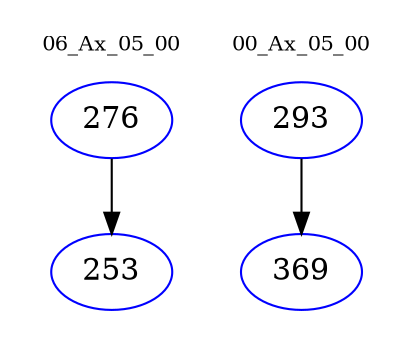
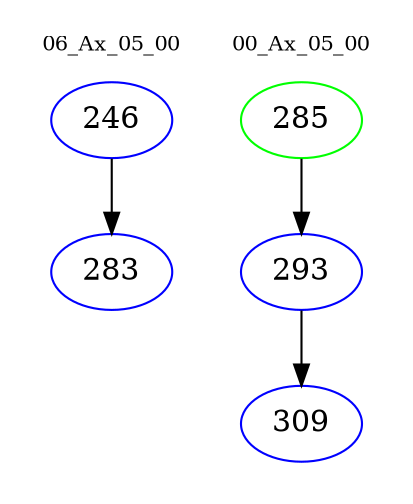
node "276": label "276" -> "246"
node "285": added
node "253": label "253" -> "283"
node "369": label "369" -> "309"
